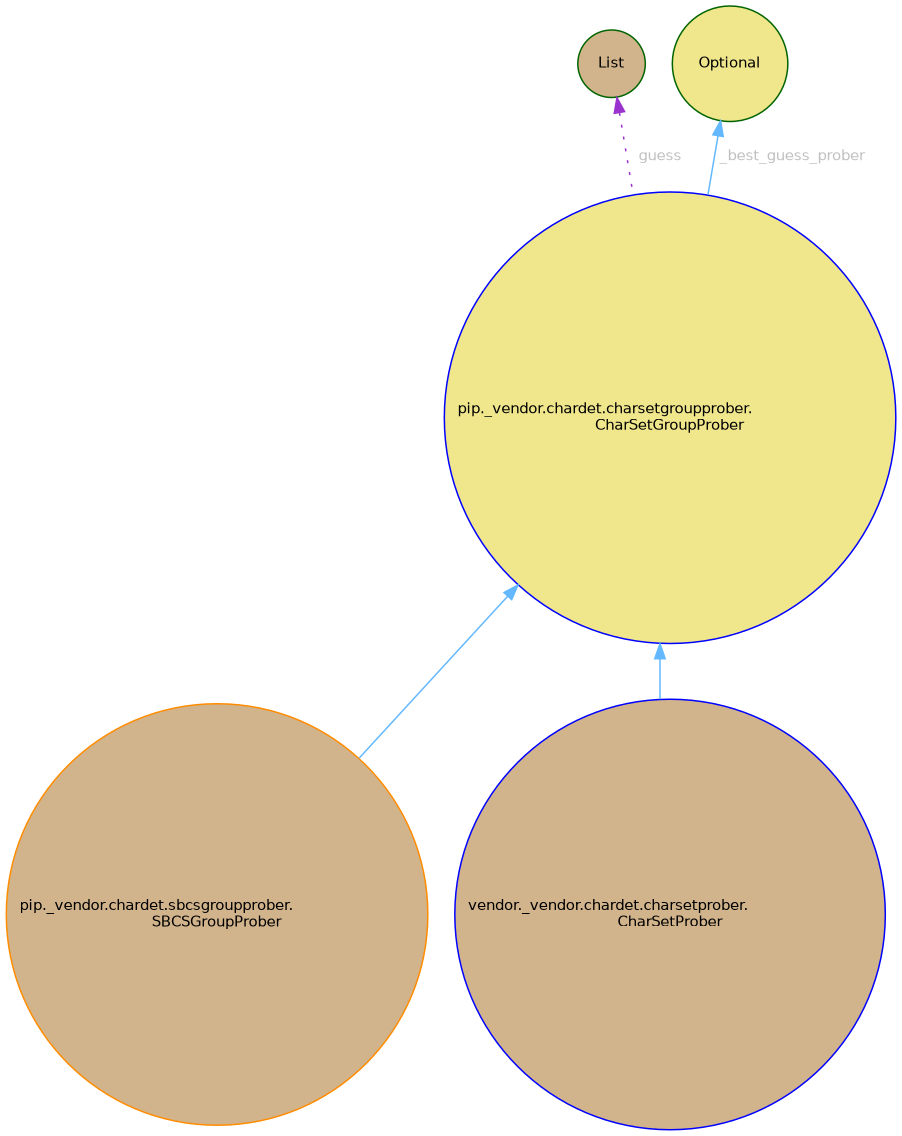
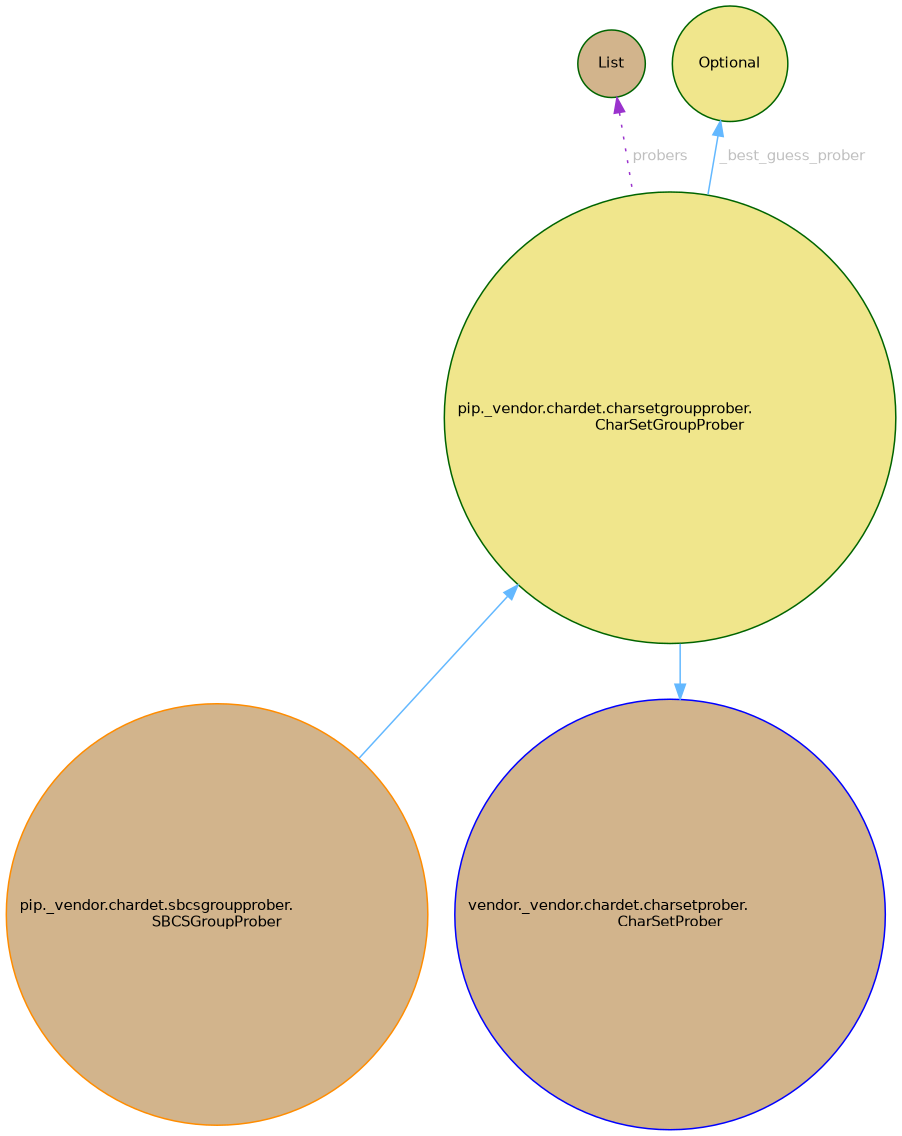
edge "pip._vendor.chardet.charsetgroupprober. CharSetGroupProber" -> "List": label " guess" -> " probers"
node "pip._vendor.chardet.charsetgroupprober. CharSetGroupProber": color blue -> darkgreen
edge "vendor._vendor.chardet.charsetprober. CharSetProber" -> "pip._vendor.chardet.charsetgroupprober. CharSetGroupProber": reversed
